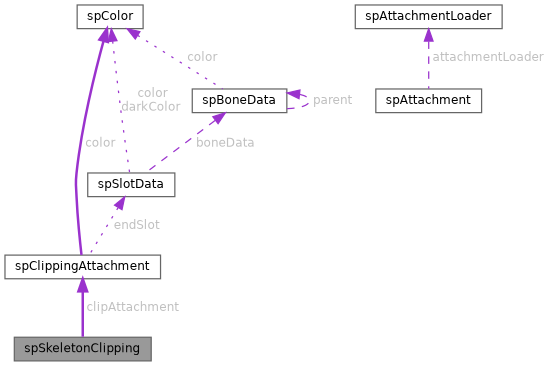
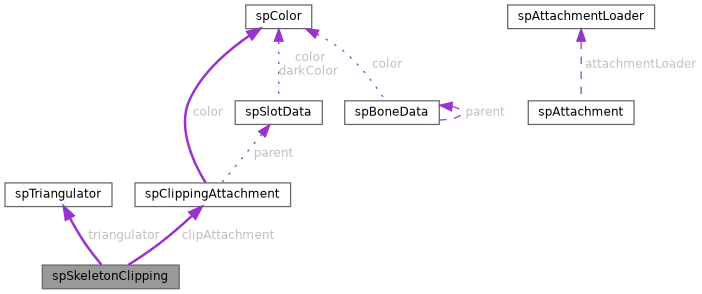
edge "spSlotData" -> "spBoneData": removed, label "boneData"
node "spTriangulator": added
edge "spClippingAttachment" -> "spSlotData": label " endSlot" -> " parent"
